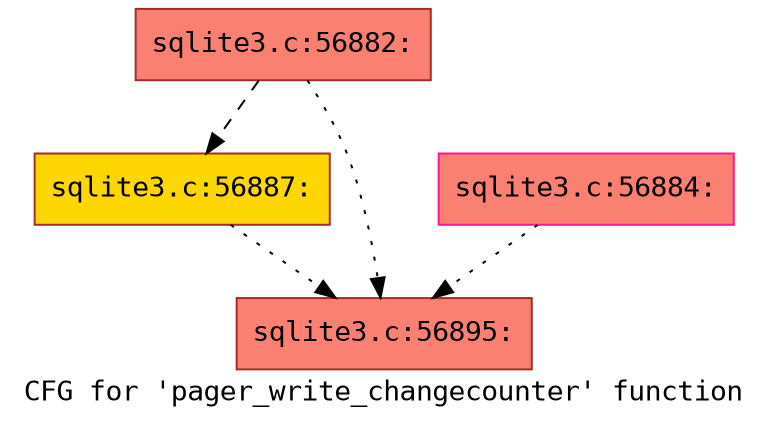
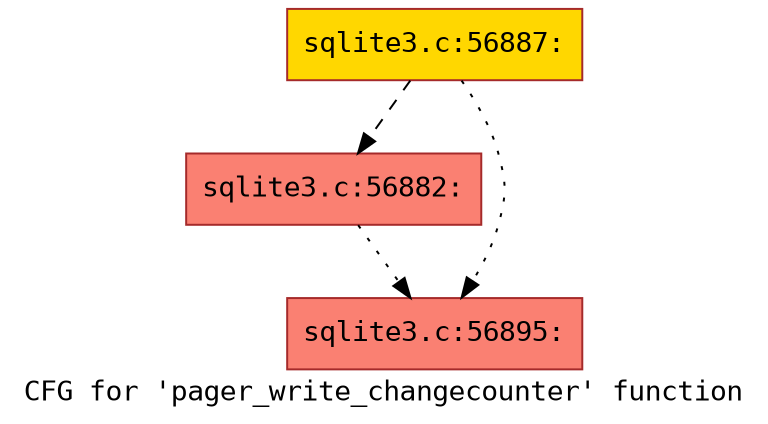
edge "sqlite3.c:56882:" -> "sqlite3.c:56887:": reversed
node "sqlite3.c:56884:": removed
